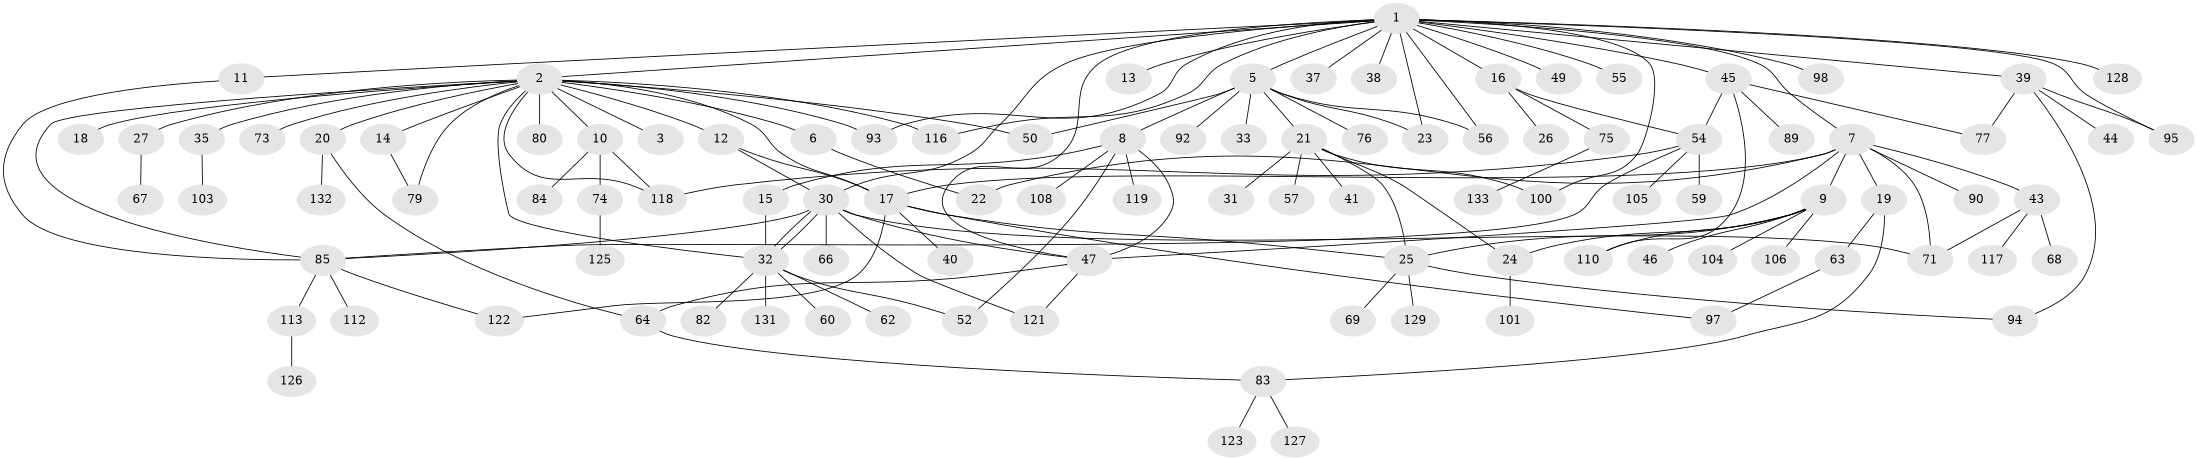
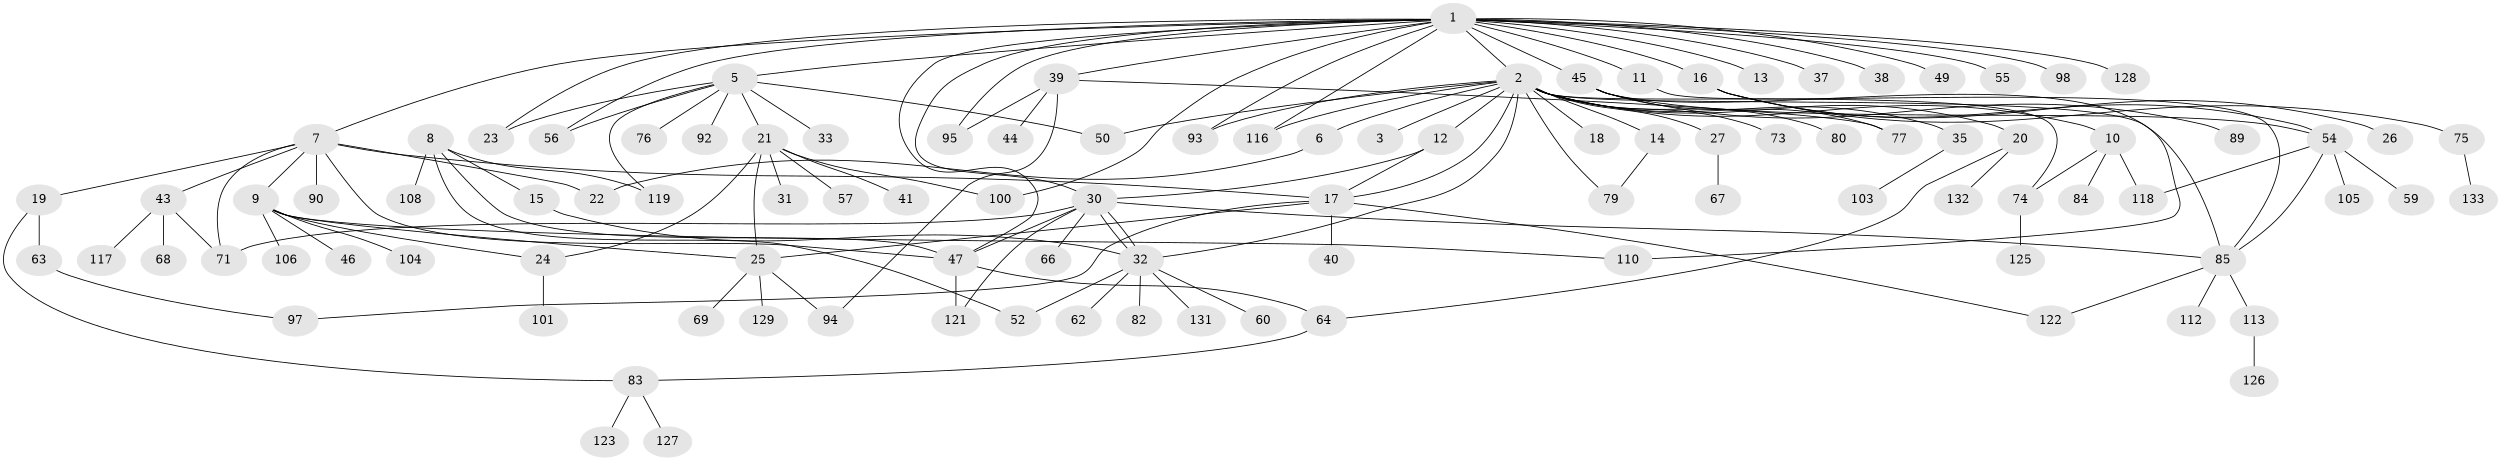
edge "5" -- "8": now "5" -- "119"
edge "2" -- "118": now "2" -- "74"
